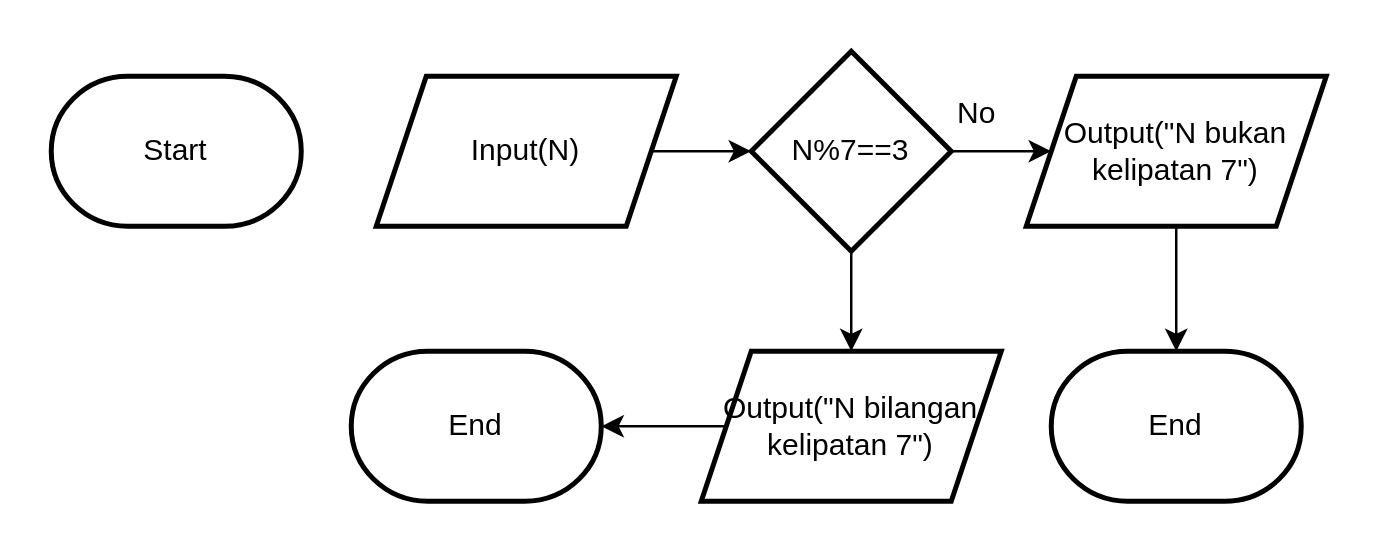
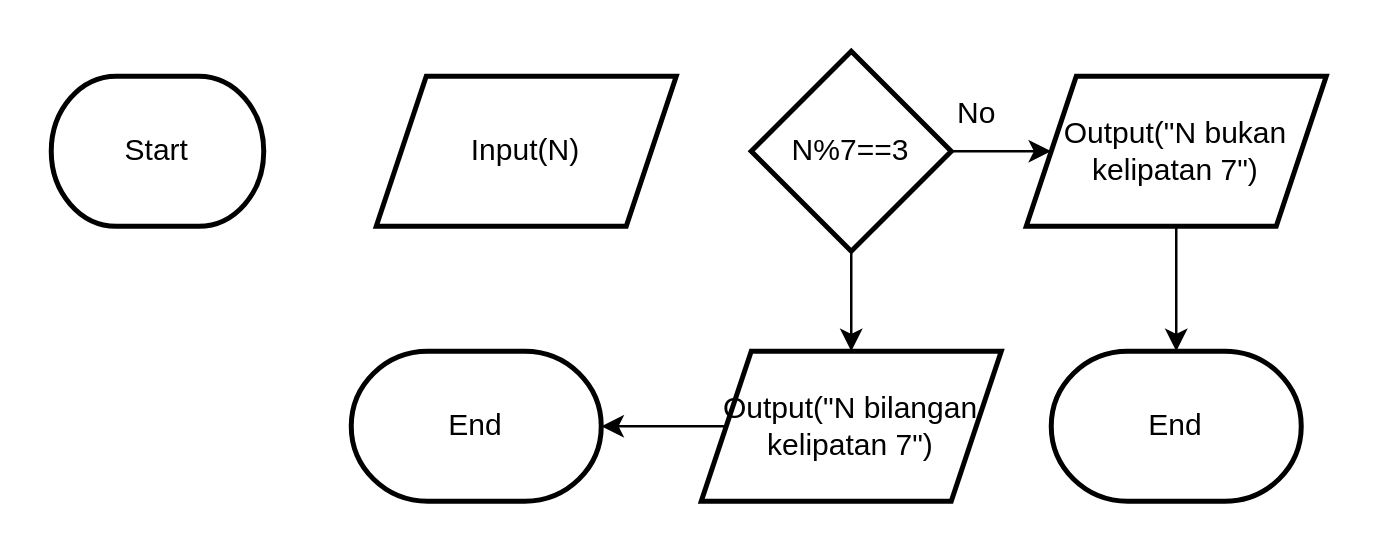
node "Start": size 250x150 -> 213x150
edge "Input(N)" -> "N%7==3": removed
